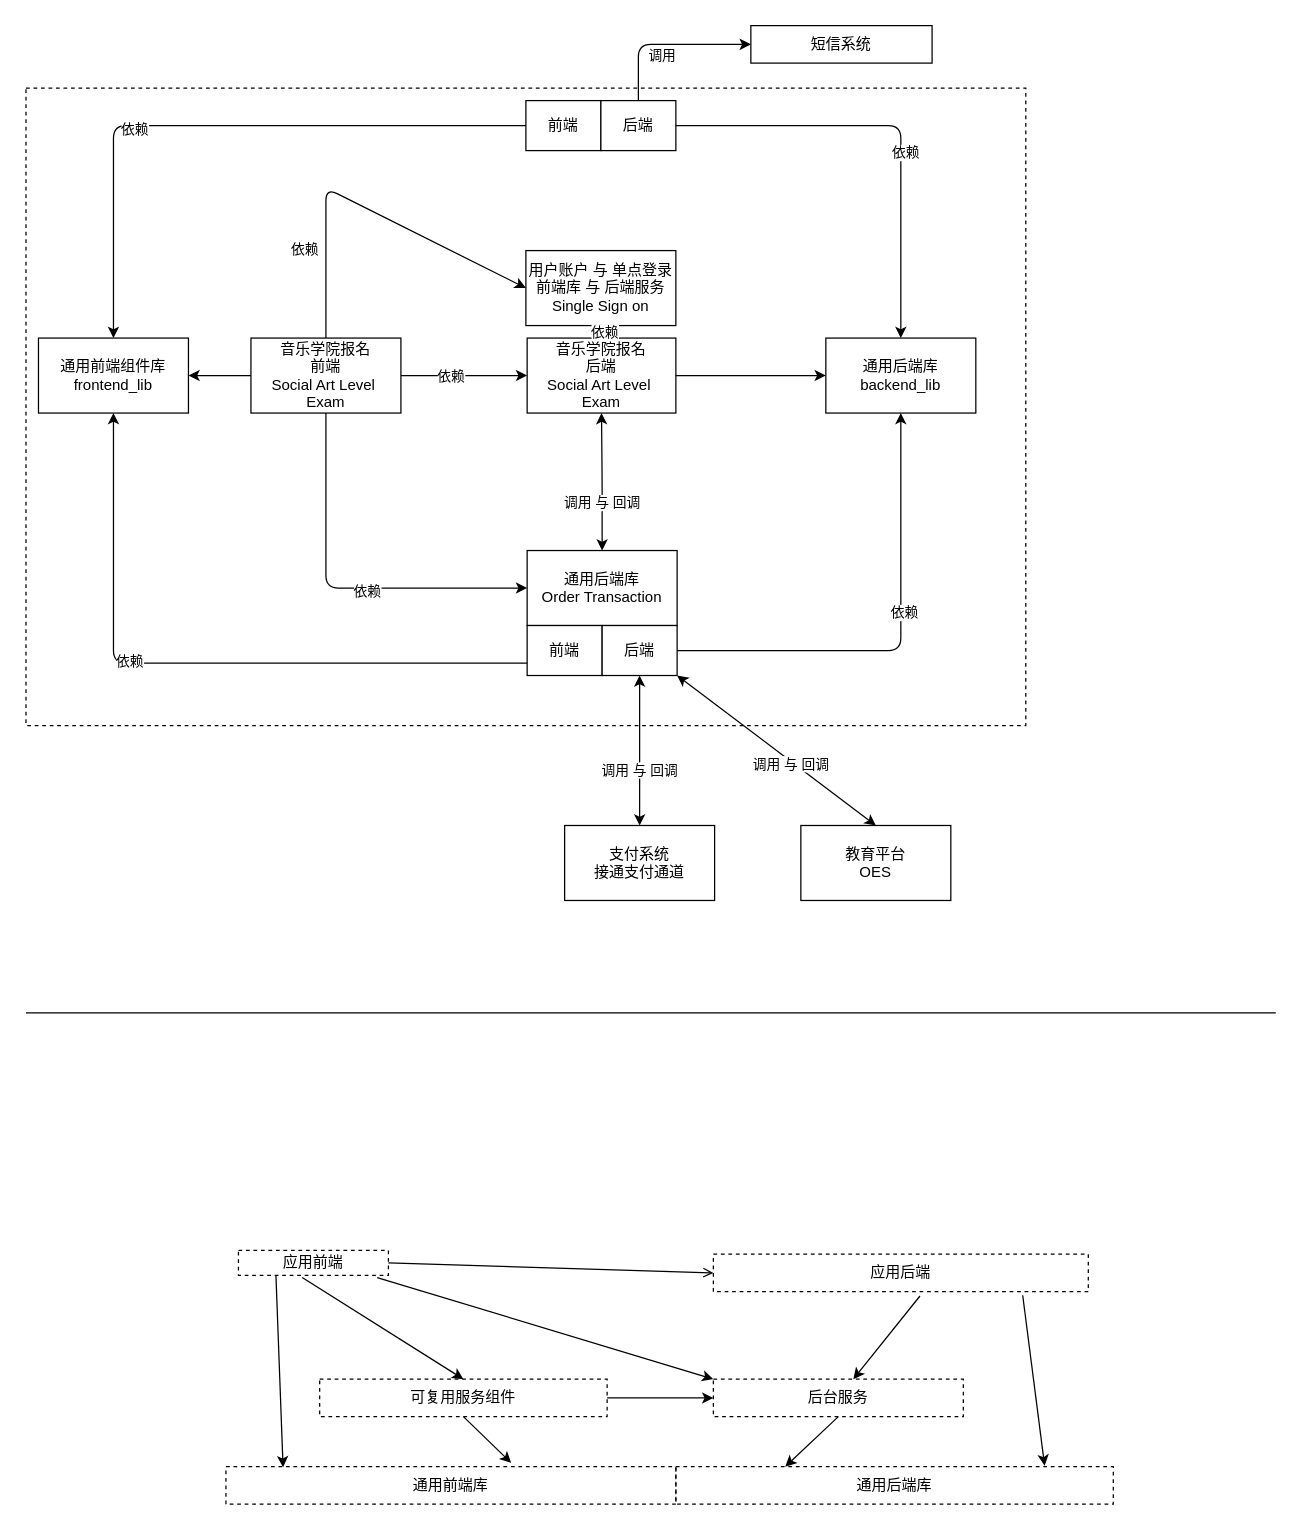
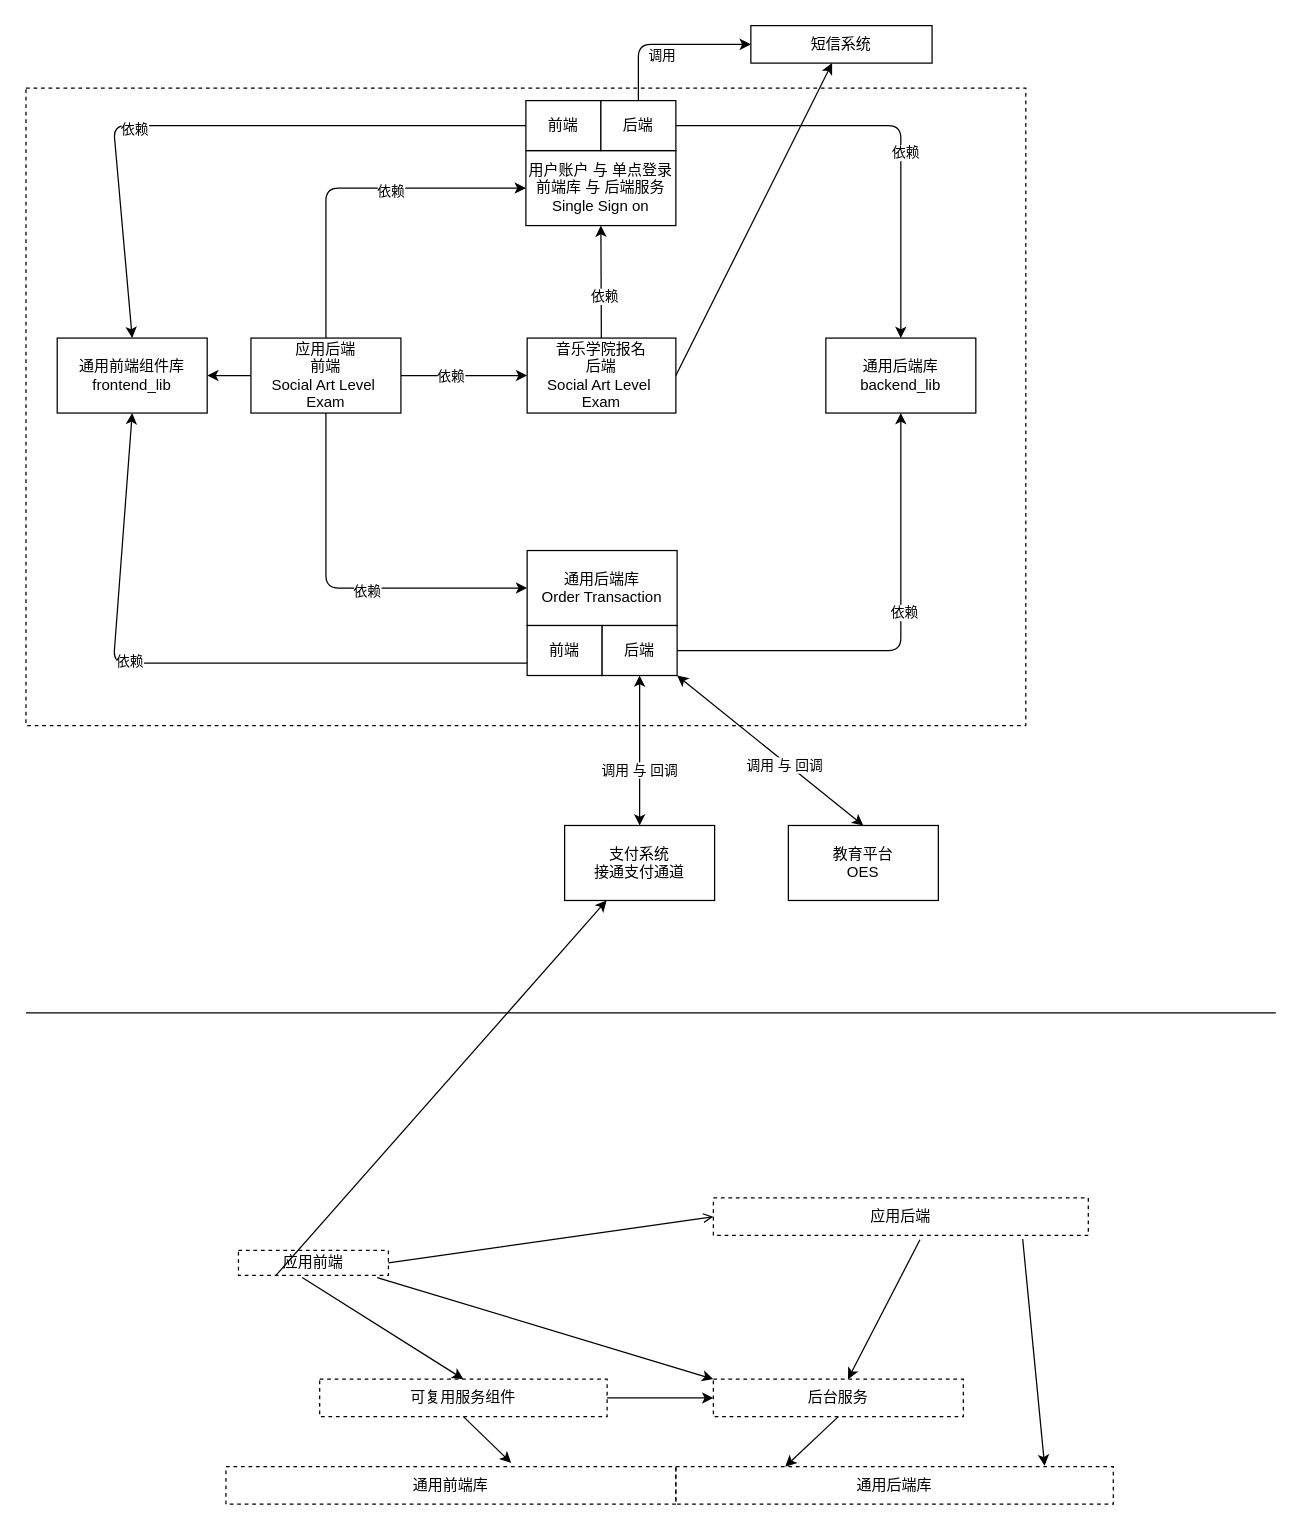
node "用户账户 与 单点登录 前端库 与 后端服务 Single Sign on": moved (601, 288) -> (601, 188)
node "通用前端组件库 frontend_lib": moved (113, 376) -> (132, 376)
node "音乐学院报名 前端 Social Art Level Exam": label "音乐学院报名 前端 Social Art Level Exam" -> "应用后端 前端 Social Art Level Exam"
edge "音乐学院报名 后端 Social Art Level Exam" -> "通用后端库 backend_lib": now "音乐学院报名 后端 Social Art Level Exam" -> "短信系统"
edge "音乐学院报名 后端 Social Art Level Exam" -- "通用后端库 Order Transaction": removed, label "调用 与 回调"
node "教育平台 OES": moved (876, 863) -> (863, 863)
node "应用后端": moved (901, 1273) -> (901, 1217)
edge "应用前端" -> "通用前端库": now "应用前端" -> "支付系统 接通支付通道"
